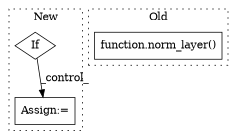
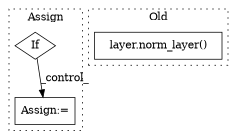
cluster "New": label "New" -> "Assign"
node "function.norm_layer()": label "function.norm_layer()" -> "layer.norm_layer()"
